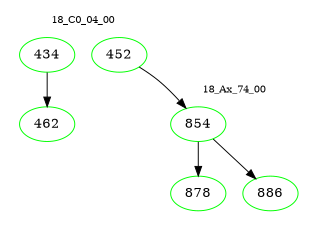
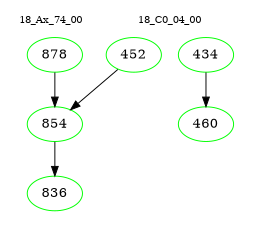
node "462": label "462" -> "460"
edge "854" -> "878": reversed
node "886": label "886" -> "836"
